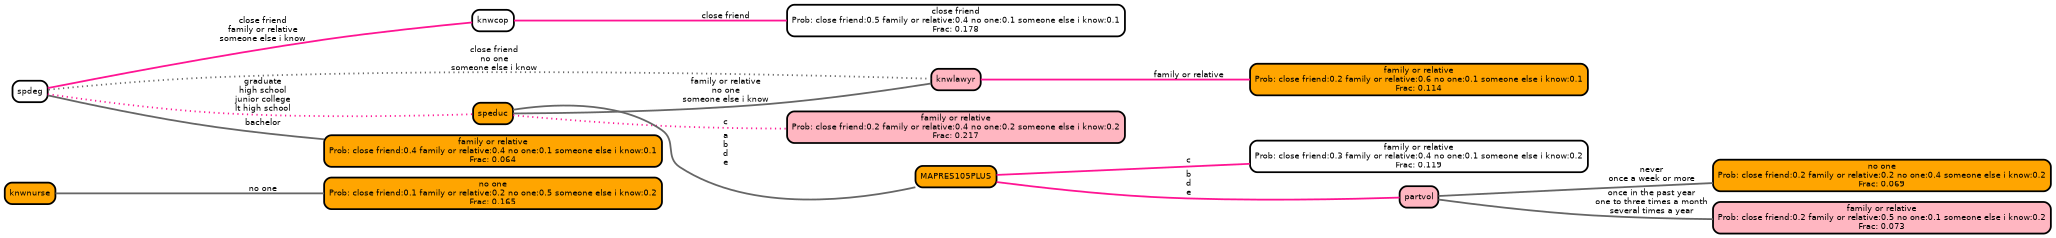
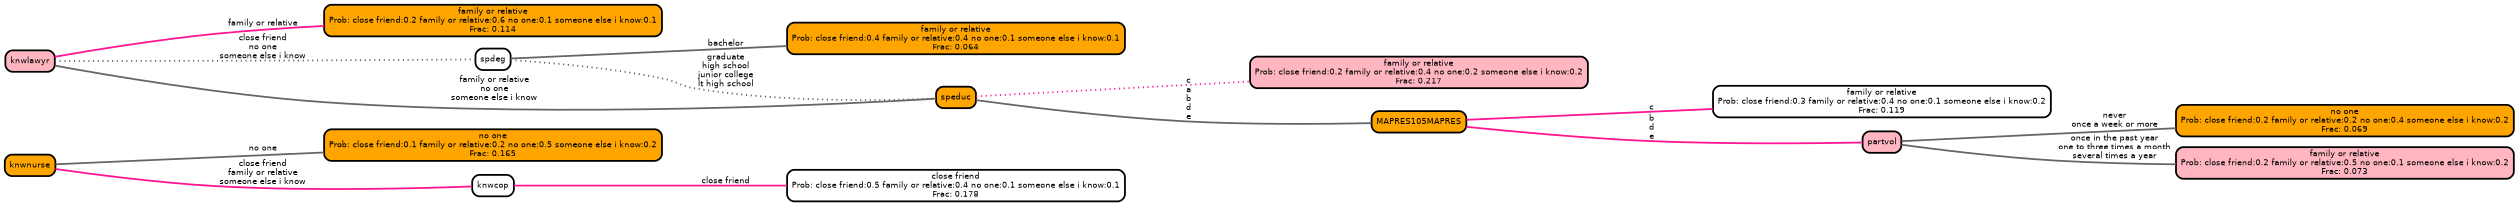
edge "knwcop" -- "spdeg": now "knwcop" -- "knwnurse"
edge "spdeg" -- "speduc": color deeppink -> gray40
node "MAPRES105PLUS": label "MAPRES105PLUS" -> "MAPRES105MAPRES"
